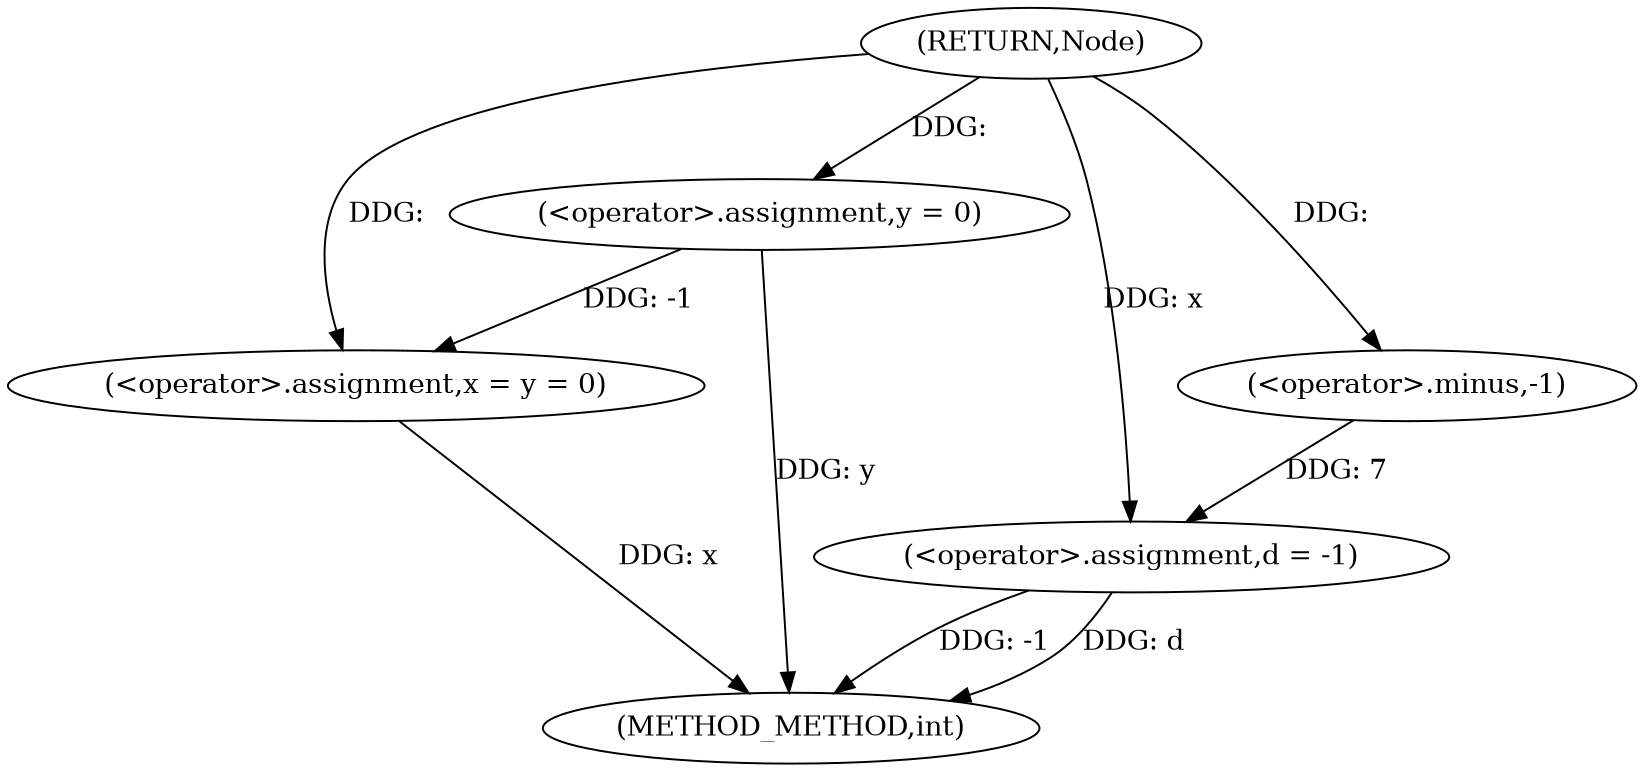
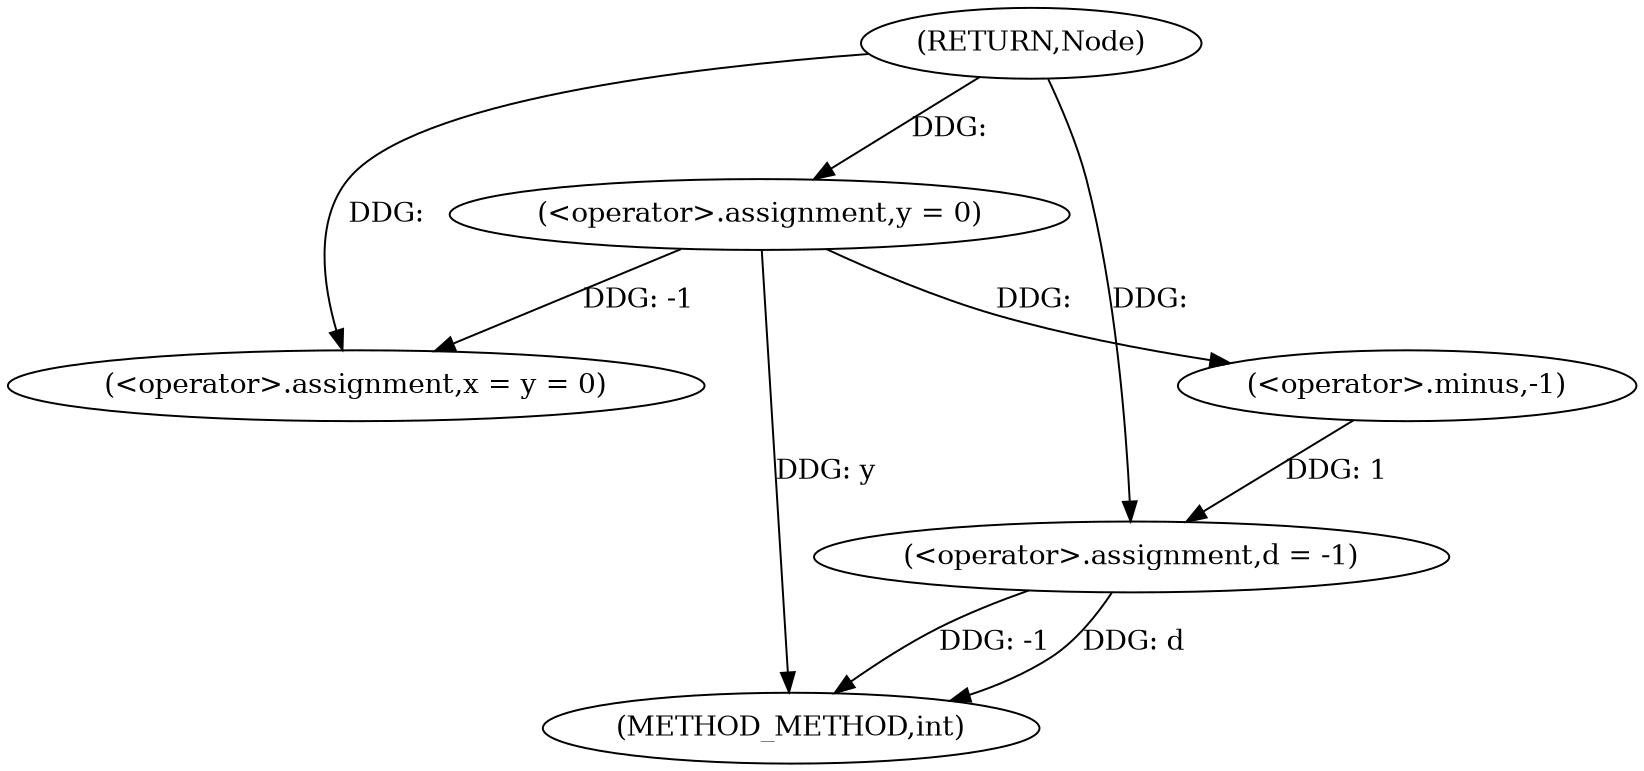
edge "(RETURN,Node)" -> "(<operator>.minus,-1)": now "(<operator>.assignment,y = 0)" -> "(<operator>.minus,-1)"
edge "(RETURN,Node)" -> "(<operator>.assignment,d = -1)": label "DDG: x" -> "DDG: "
edge "(<operator>.minus,-1)" -> "(<operator>.assignment,d = -1)": label "DDG: 7" -> "DDG: 1"
edge "(<operator>.assignment,x = y = 0)" -> "(METHOD_METHOD,int)": removed, label "DDG: x"
